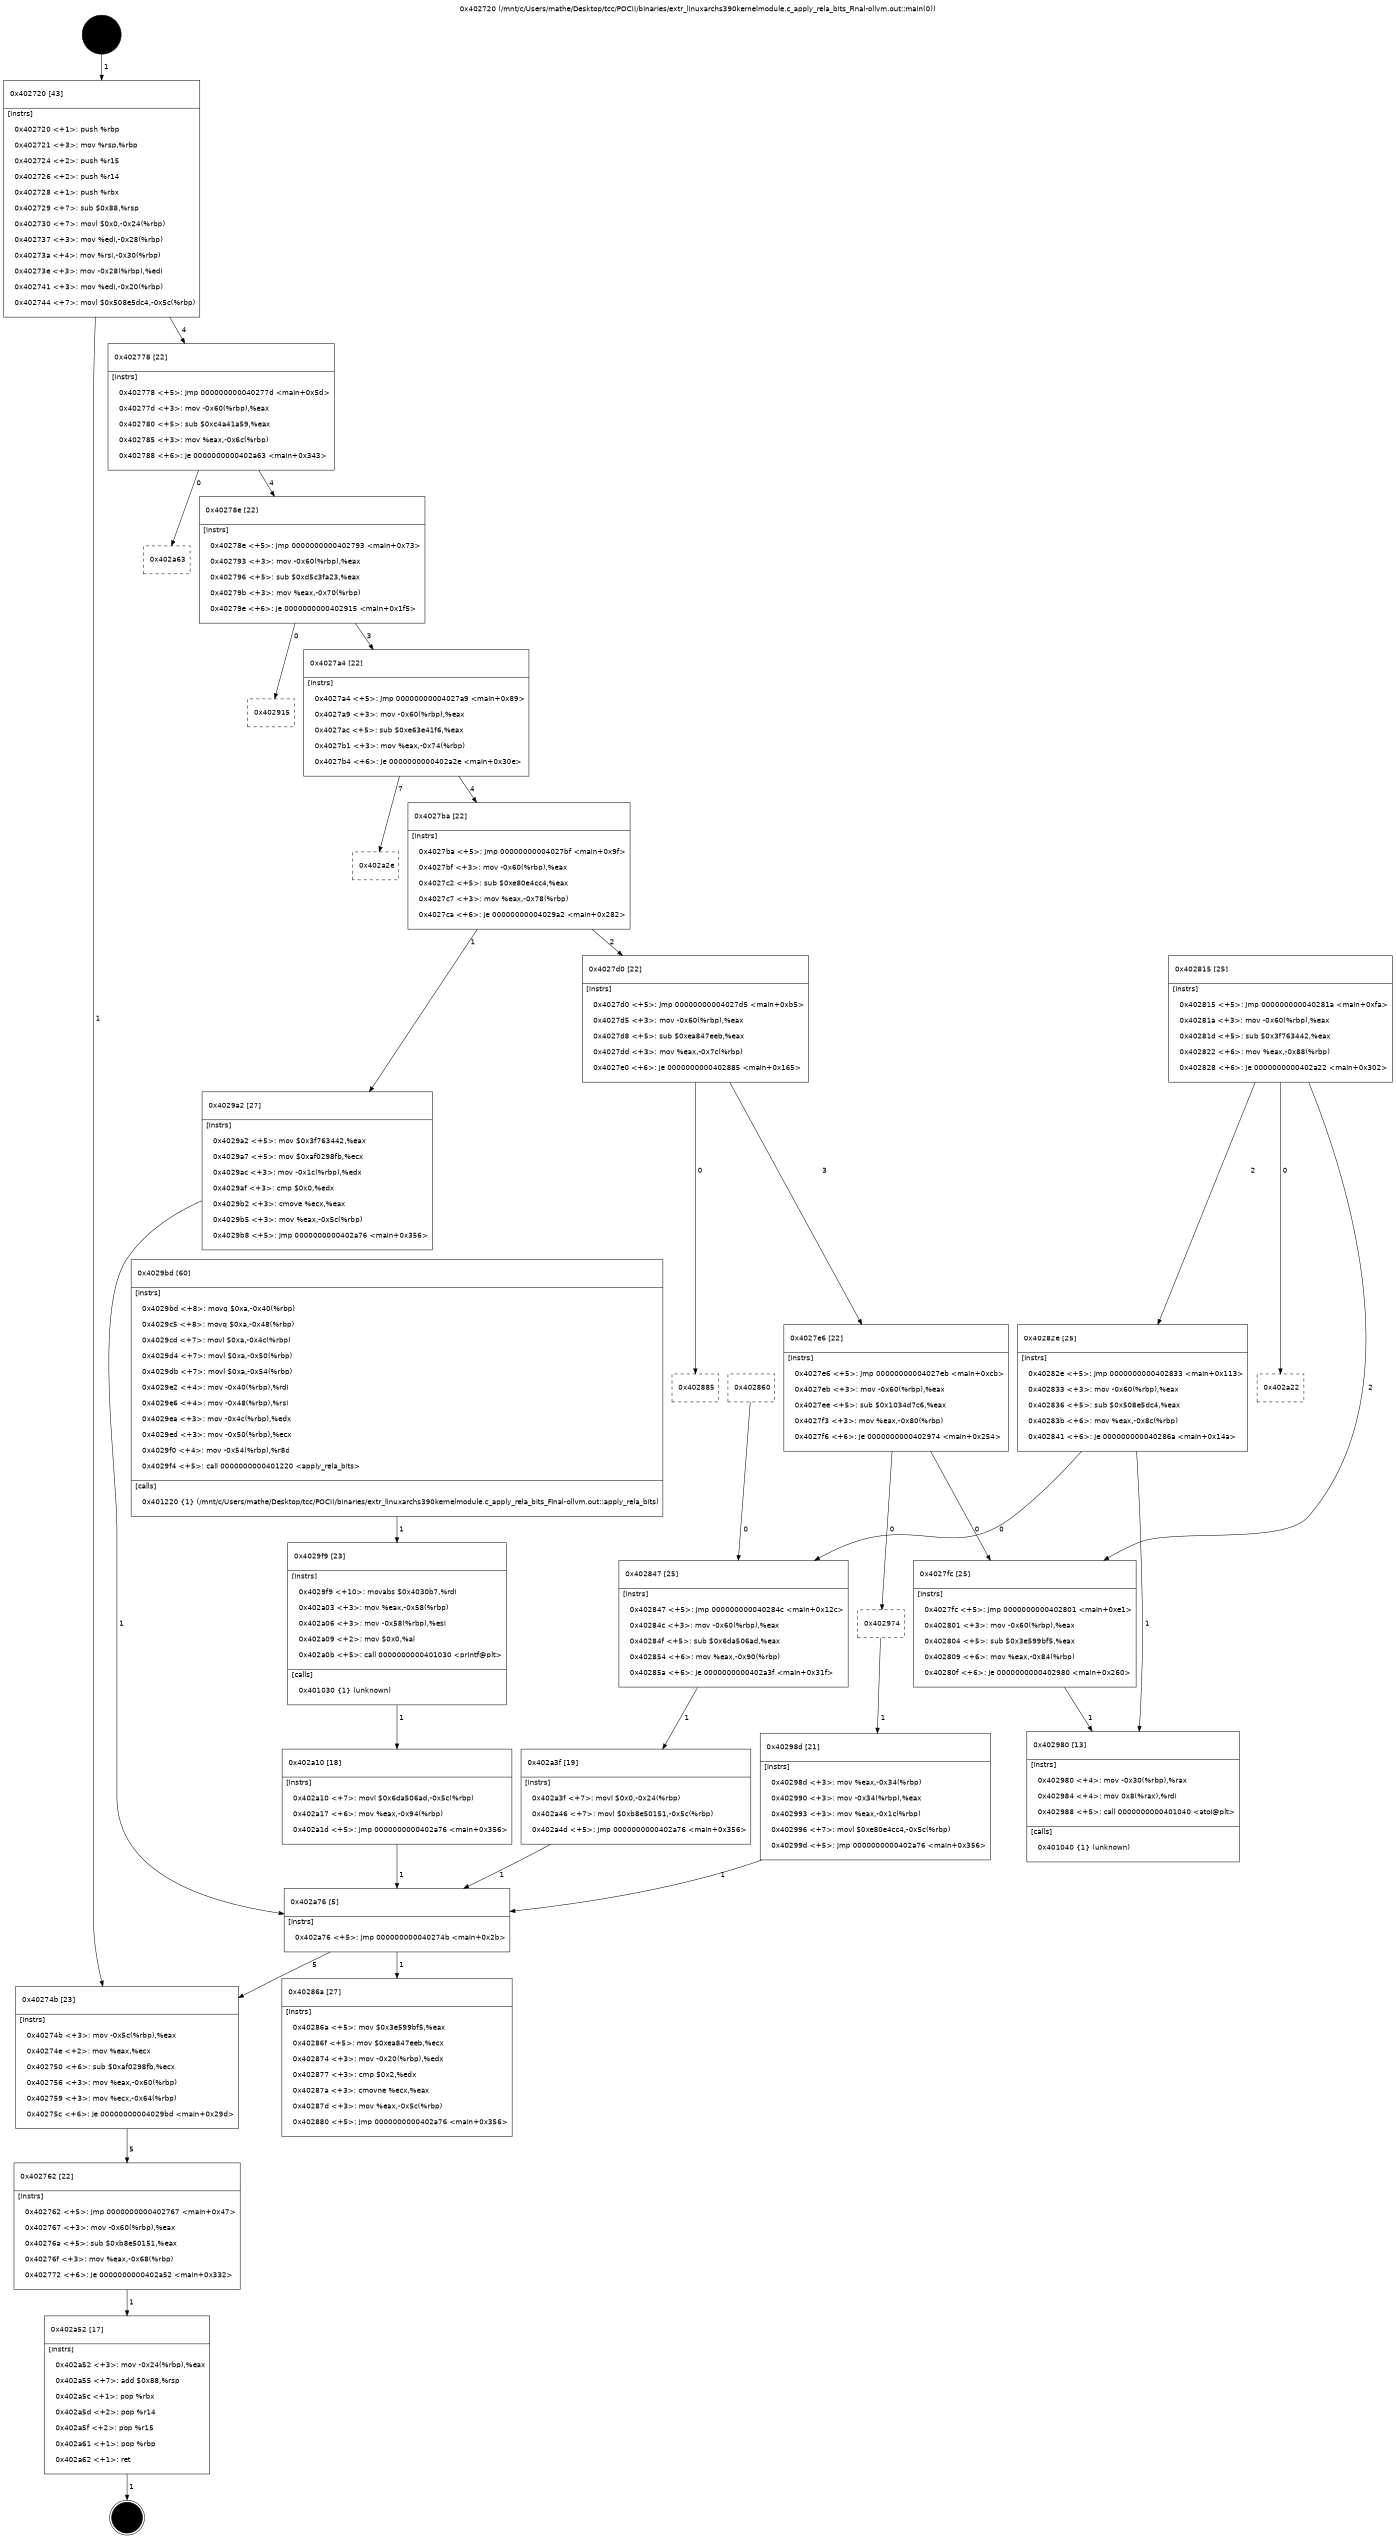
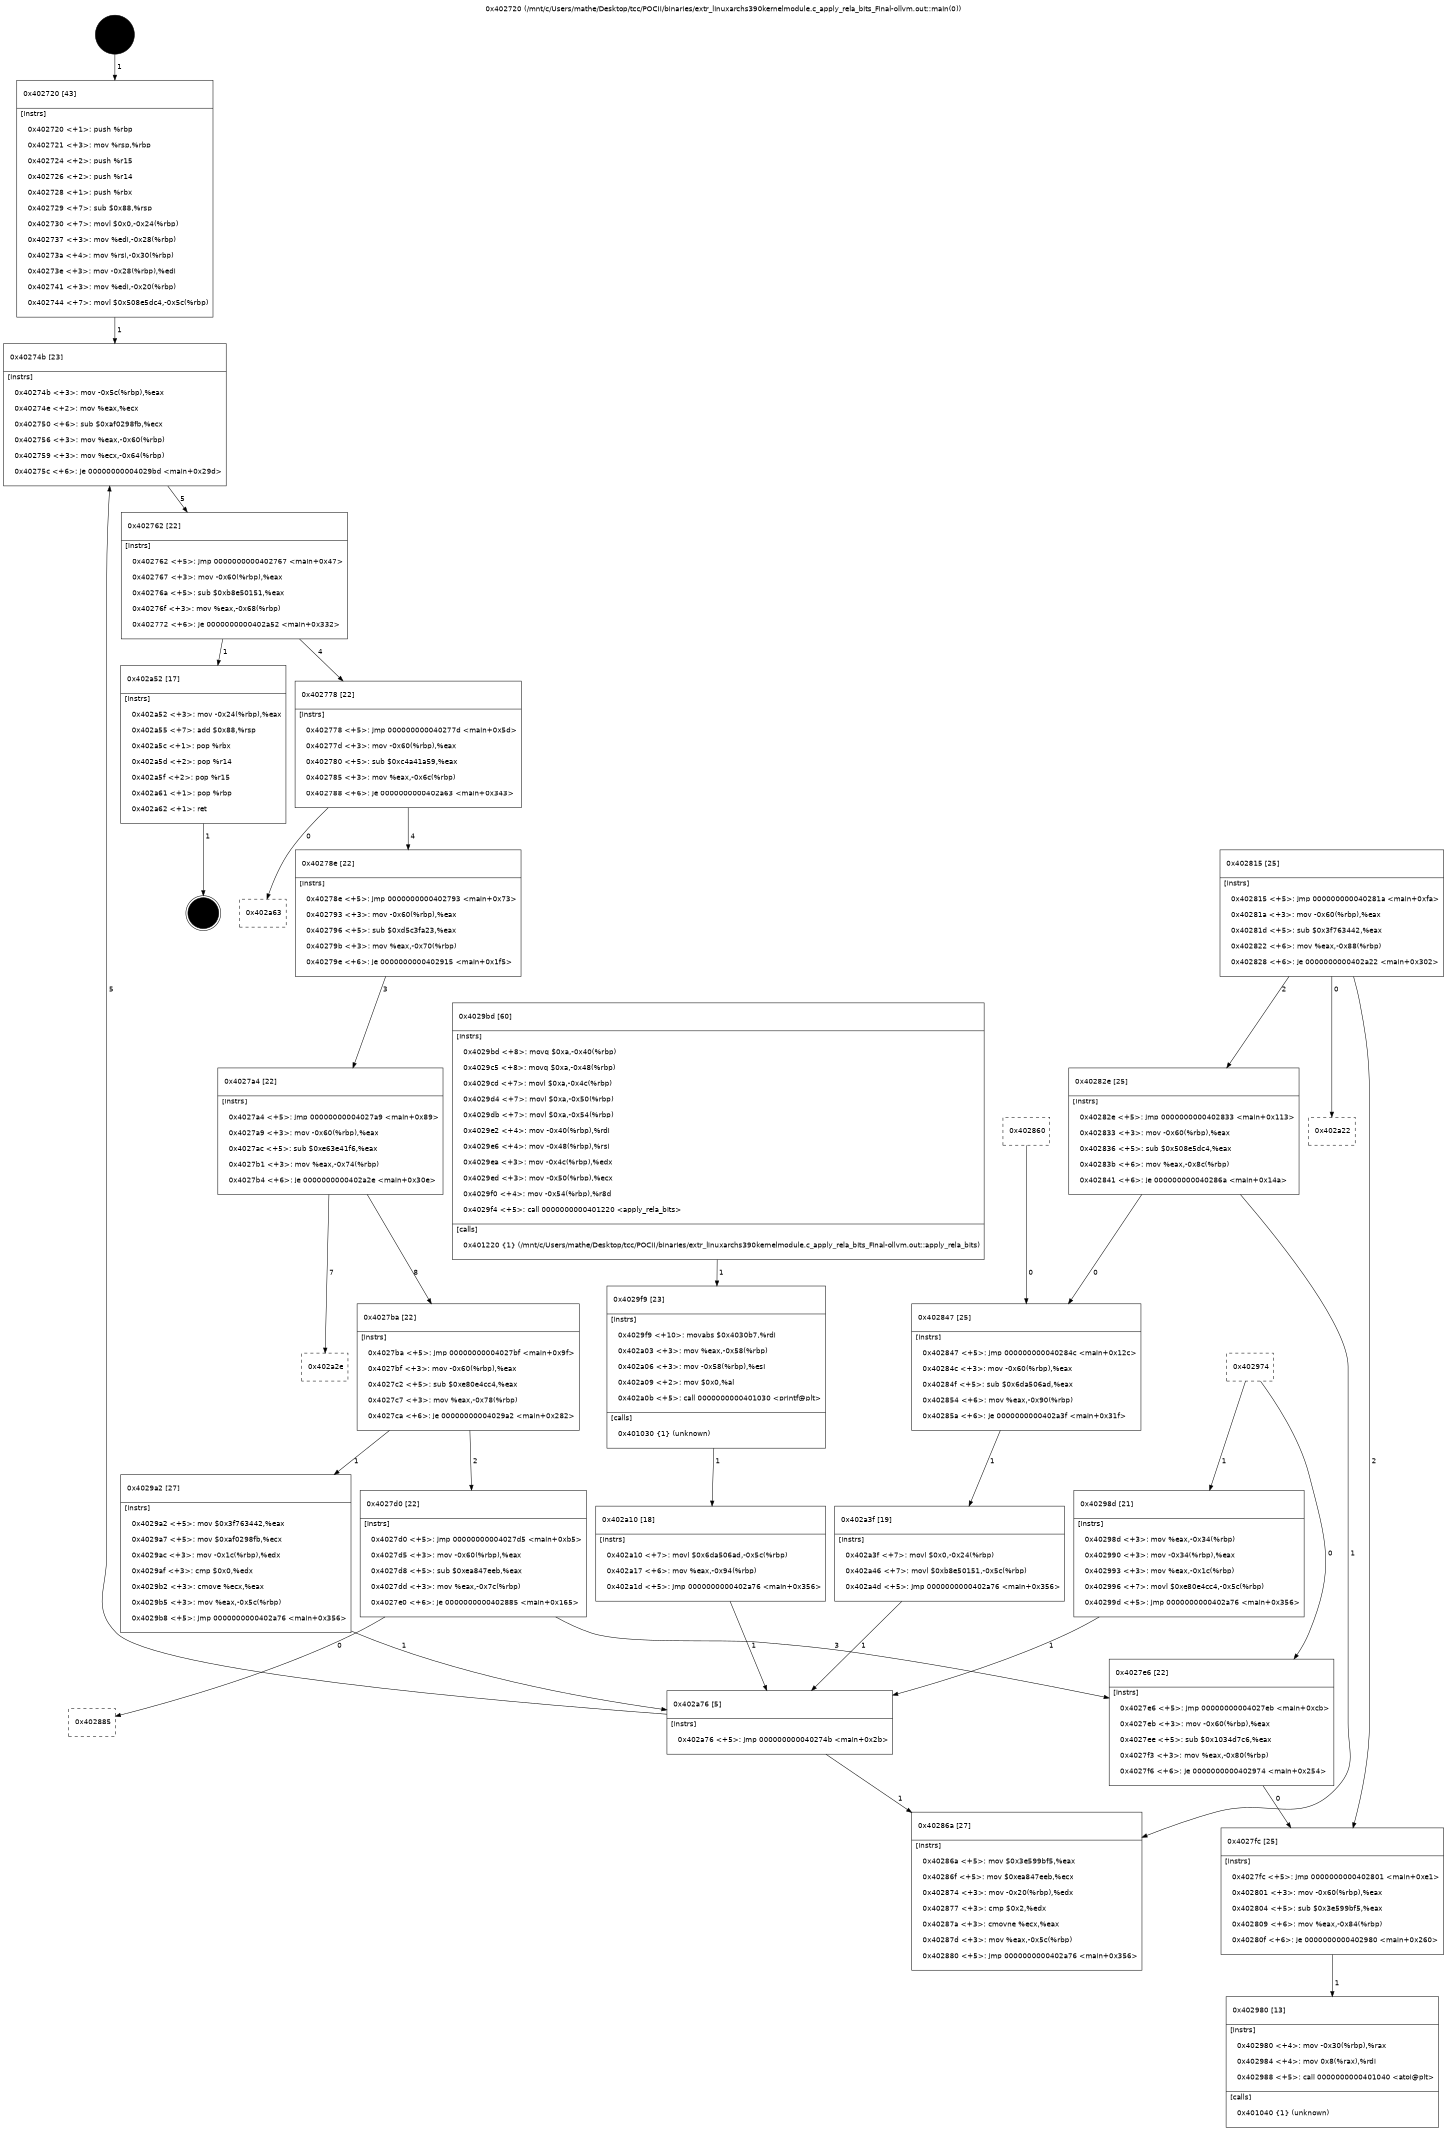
edge "0x402720 [43]" -> "0x402778 [22]": now "0x402762 [22]" -> "0x402778 [22]"
node "0x402915": removed
edge "0x4027a4 [22]" -> "0x4027ba [22]": label " 4" -> " 8"
edge "0x4027e6 [22]" -> "0x402974": reversed
edge "0x40282e [25]" -> "0x402980 [13]": now "0x40282e [25]" -> "0x40286a [27]"
